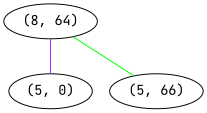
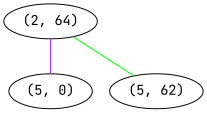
node "(8, 64)": label "(8, 64)" -> "(2, 64)"
node "(5, 66)": label "(5, 66)" -> "(5, 62)"
